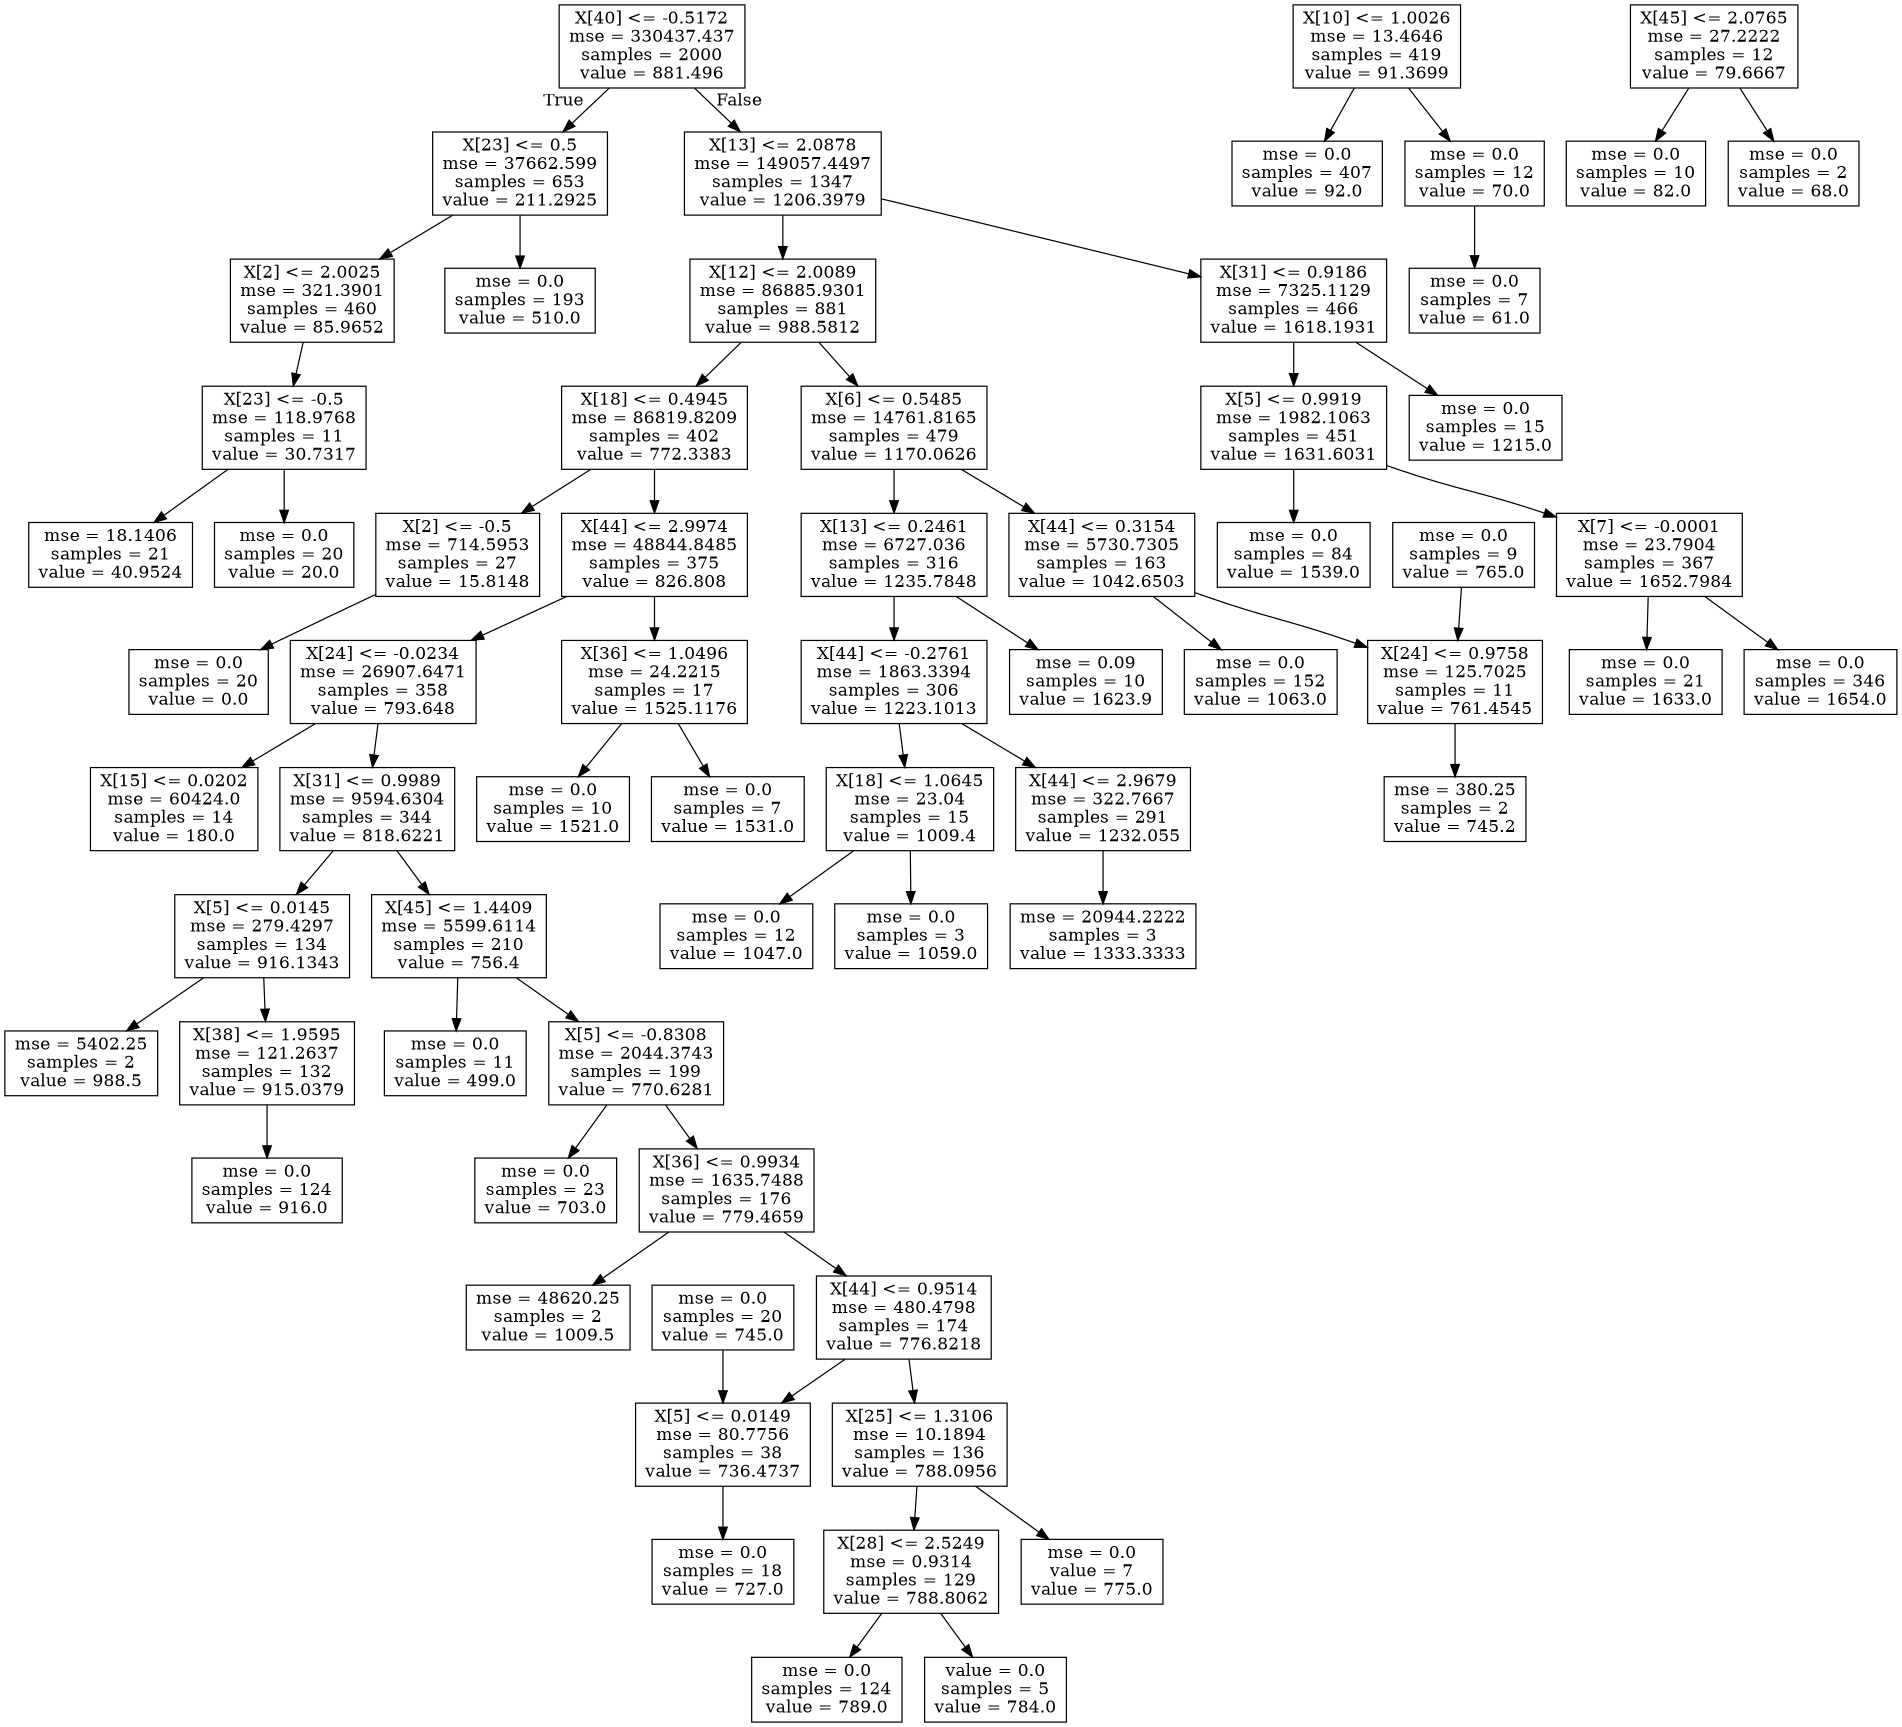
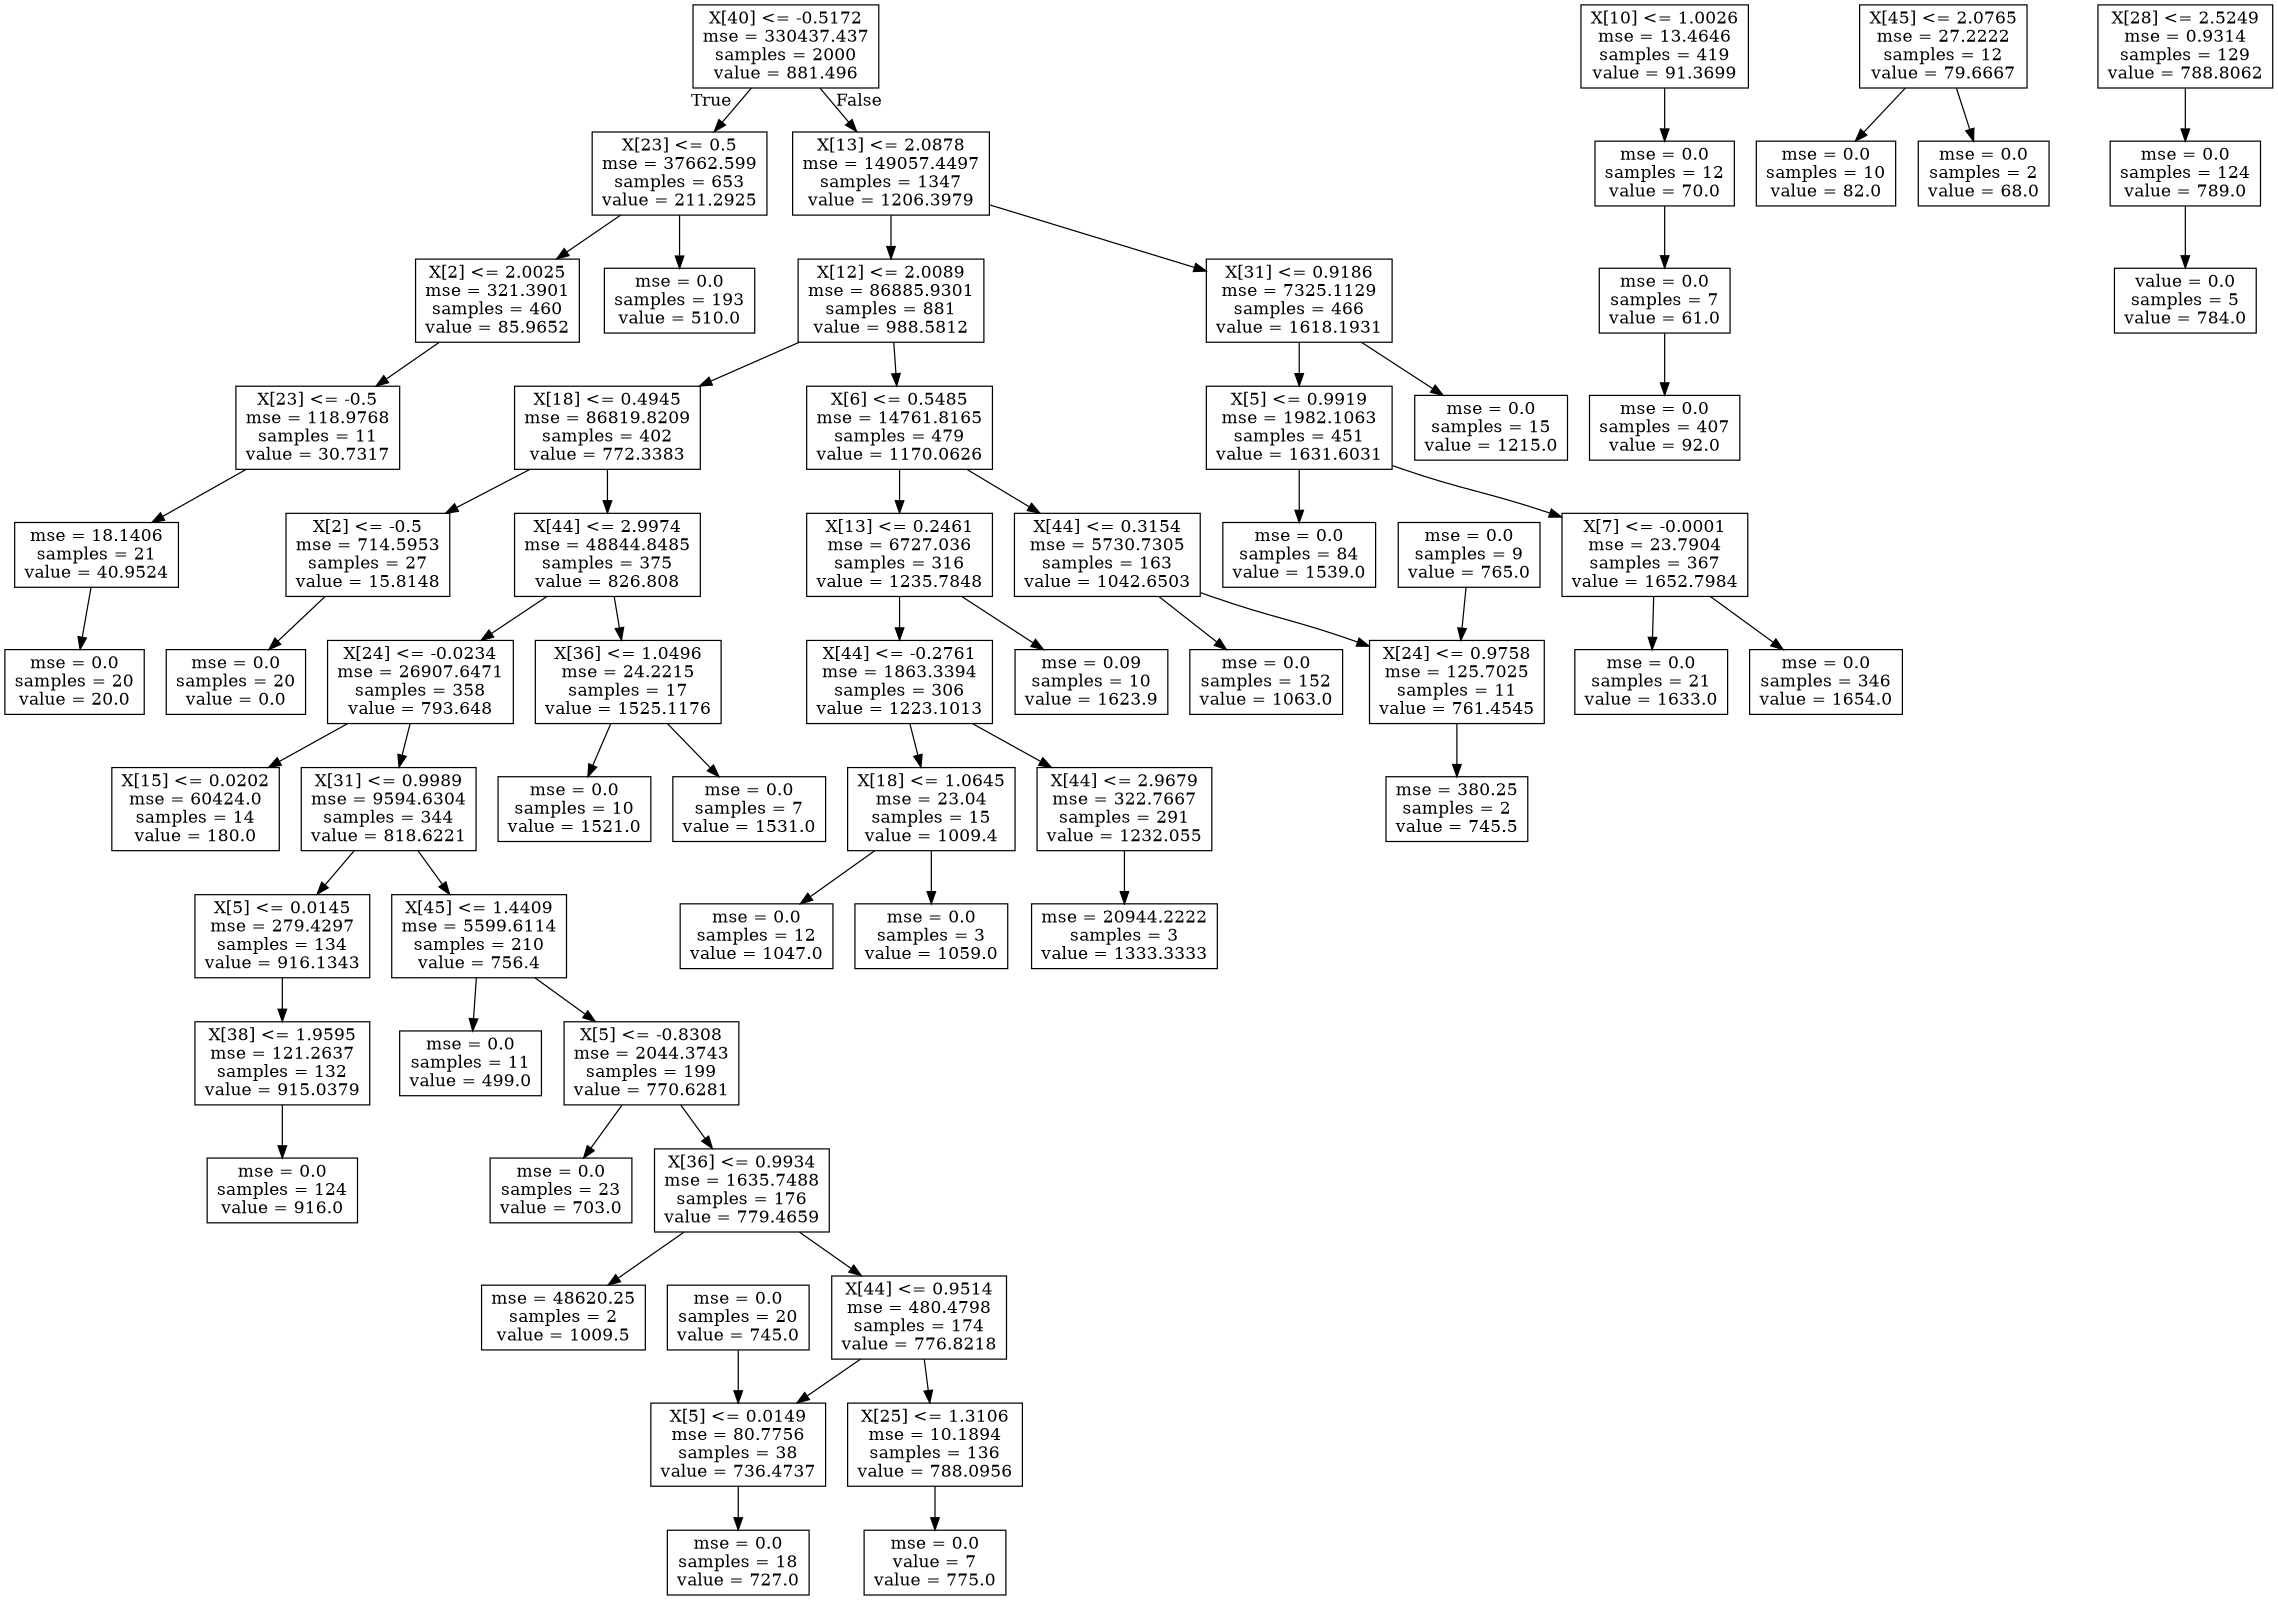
edge "X[10] <= 1.0026 mse = 13.4646 samples = 419 value = 91.3699" -> "mse = 0.0 samples = 407 value = 92.0": now "mse = 0.0 samples = 7 value = 61.0" -> "mse = 0.0 samples = 407 value = 92.0"
edge "X[23] <= -0.5 mse = 118.9768 samples = 11 value = 30.7317" -> "mse = 0.0 samples = 20 value = 20.0": now "mse = 18.1406 samples = 21 value = 40.9524" -> "mse = 0.0 samples = 20 value = 20.0"
node "mse = 380.25 samples = 2 value = 745.2": label "mse = 380.25 samples = 2 value = 745.2" -> "mse = 380.25 samples = 2 value = 745.5"
node "mse = 5402.25 samples = 2 value = 988.5": removed
edge "X[25] <= 1.3106 mse = 10.1894 samples = 136 value = 788.0956" -> "X[28] <= 2.5249 mse = 0.9314 samples = 129 value = 788.8062": removed
edge "X[28] <= 2.5249 mse = 0.9314 samples = 129 value = 788.8062" -> "value = 0.0 samples = 5 value = 784.0": now "mse = 0.0 samples = 124 value = 789.0" -> "value = 0.0 samples = 5 value = 784.0"
